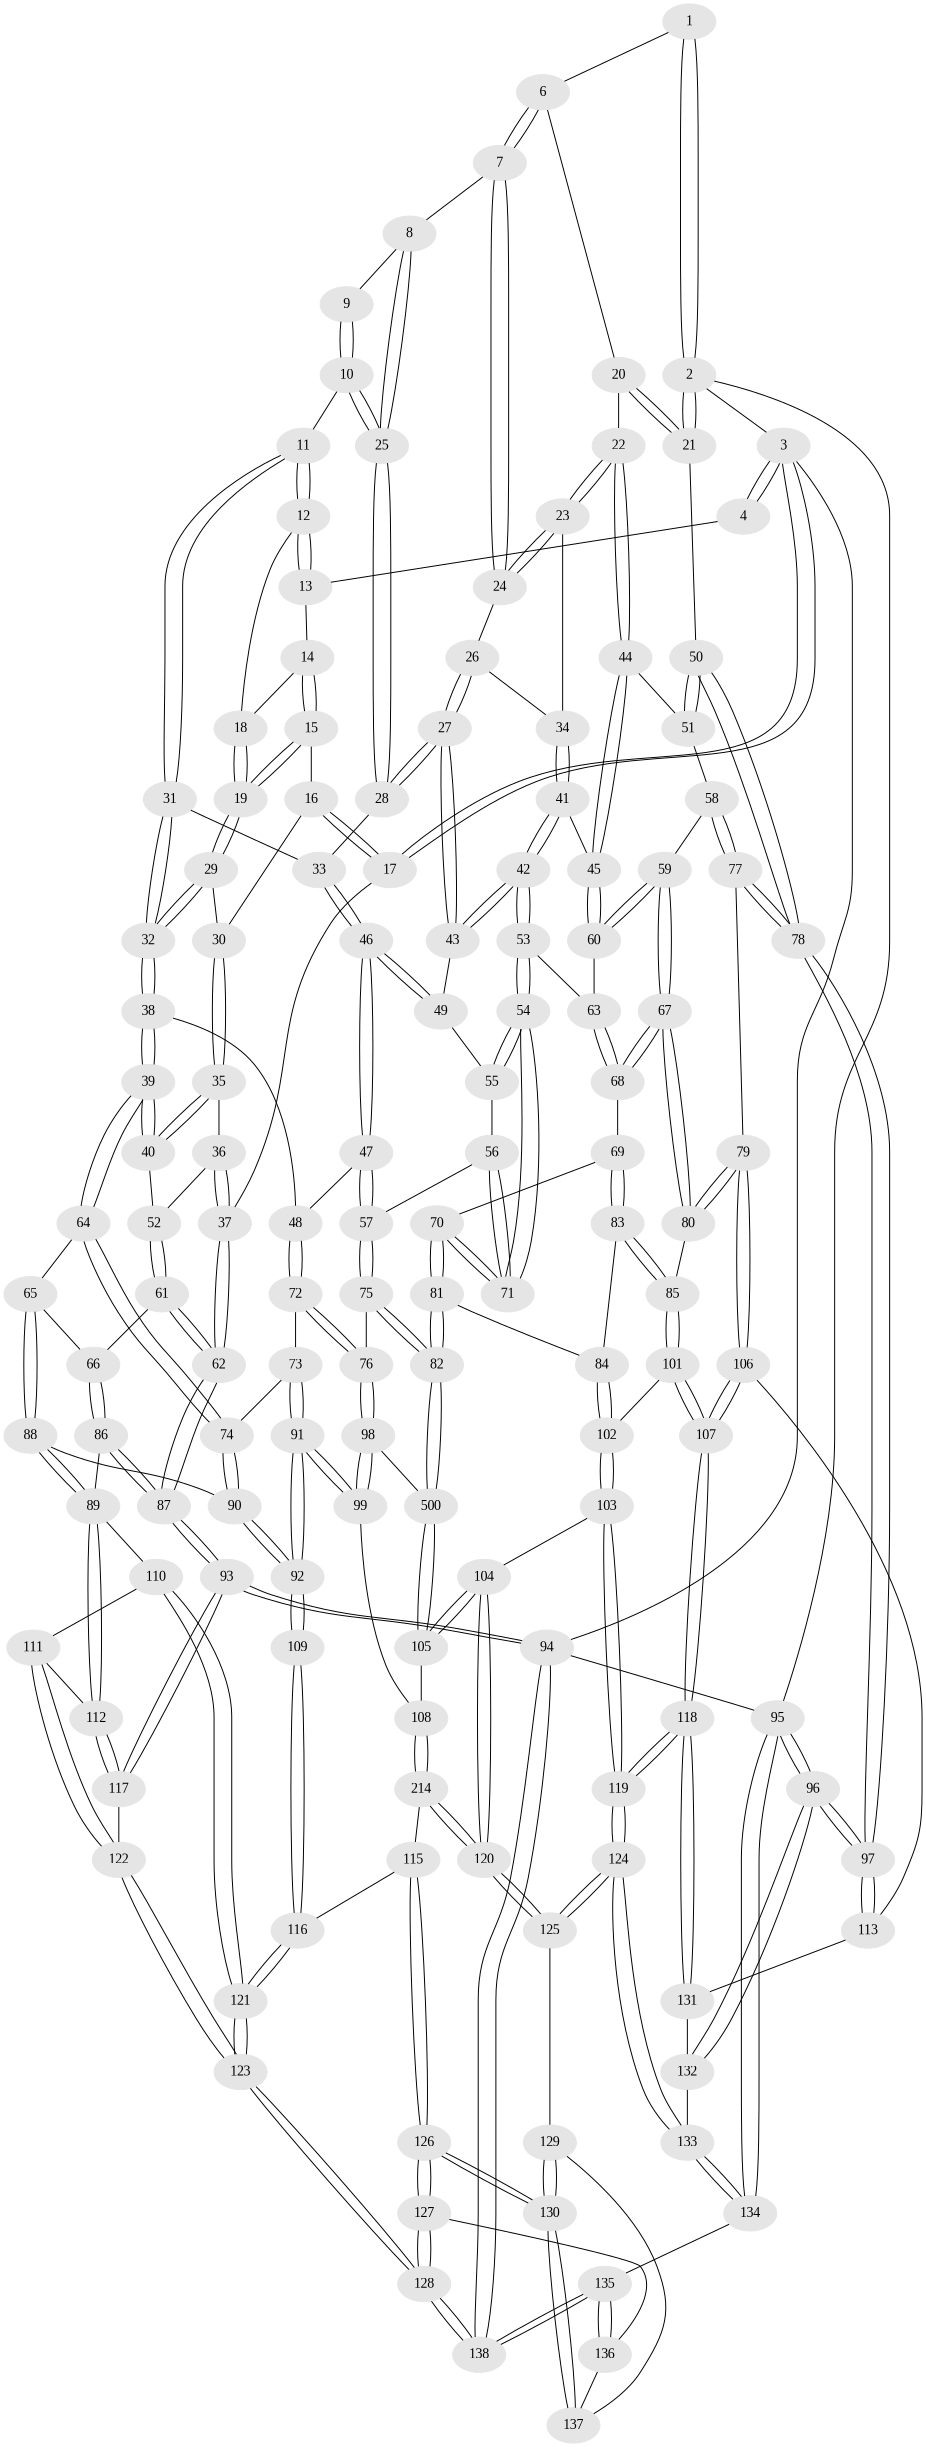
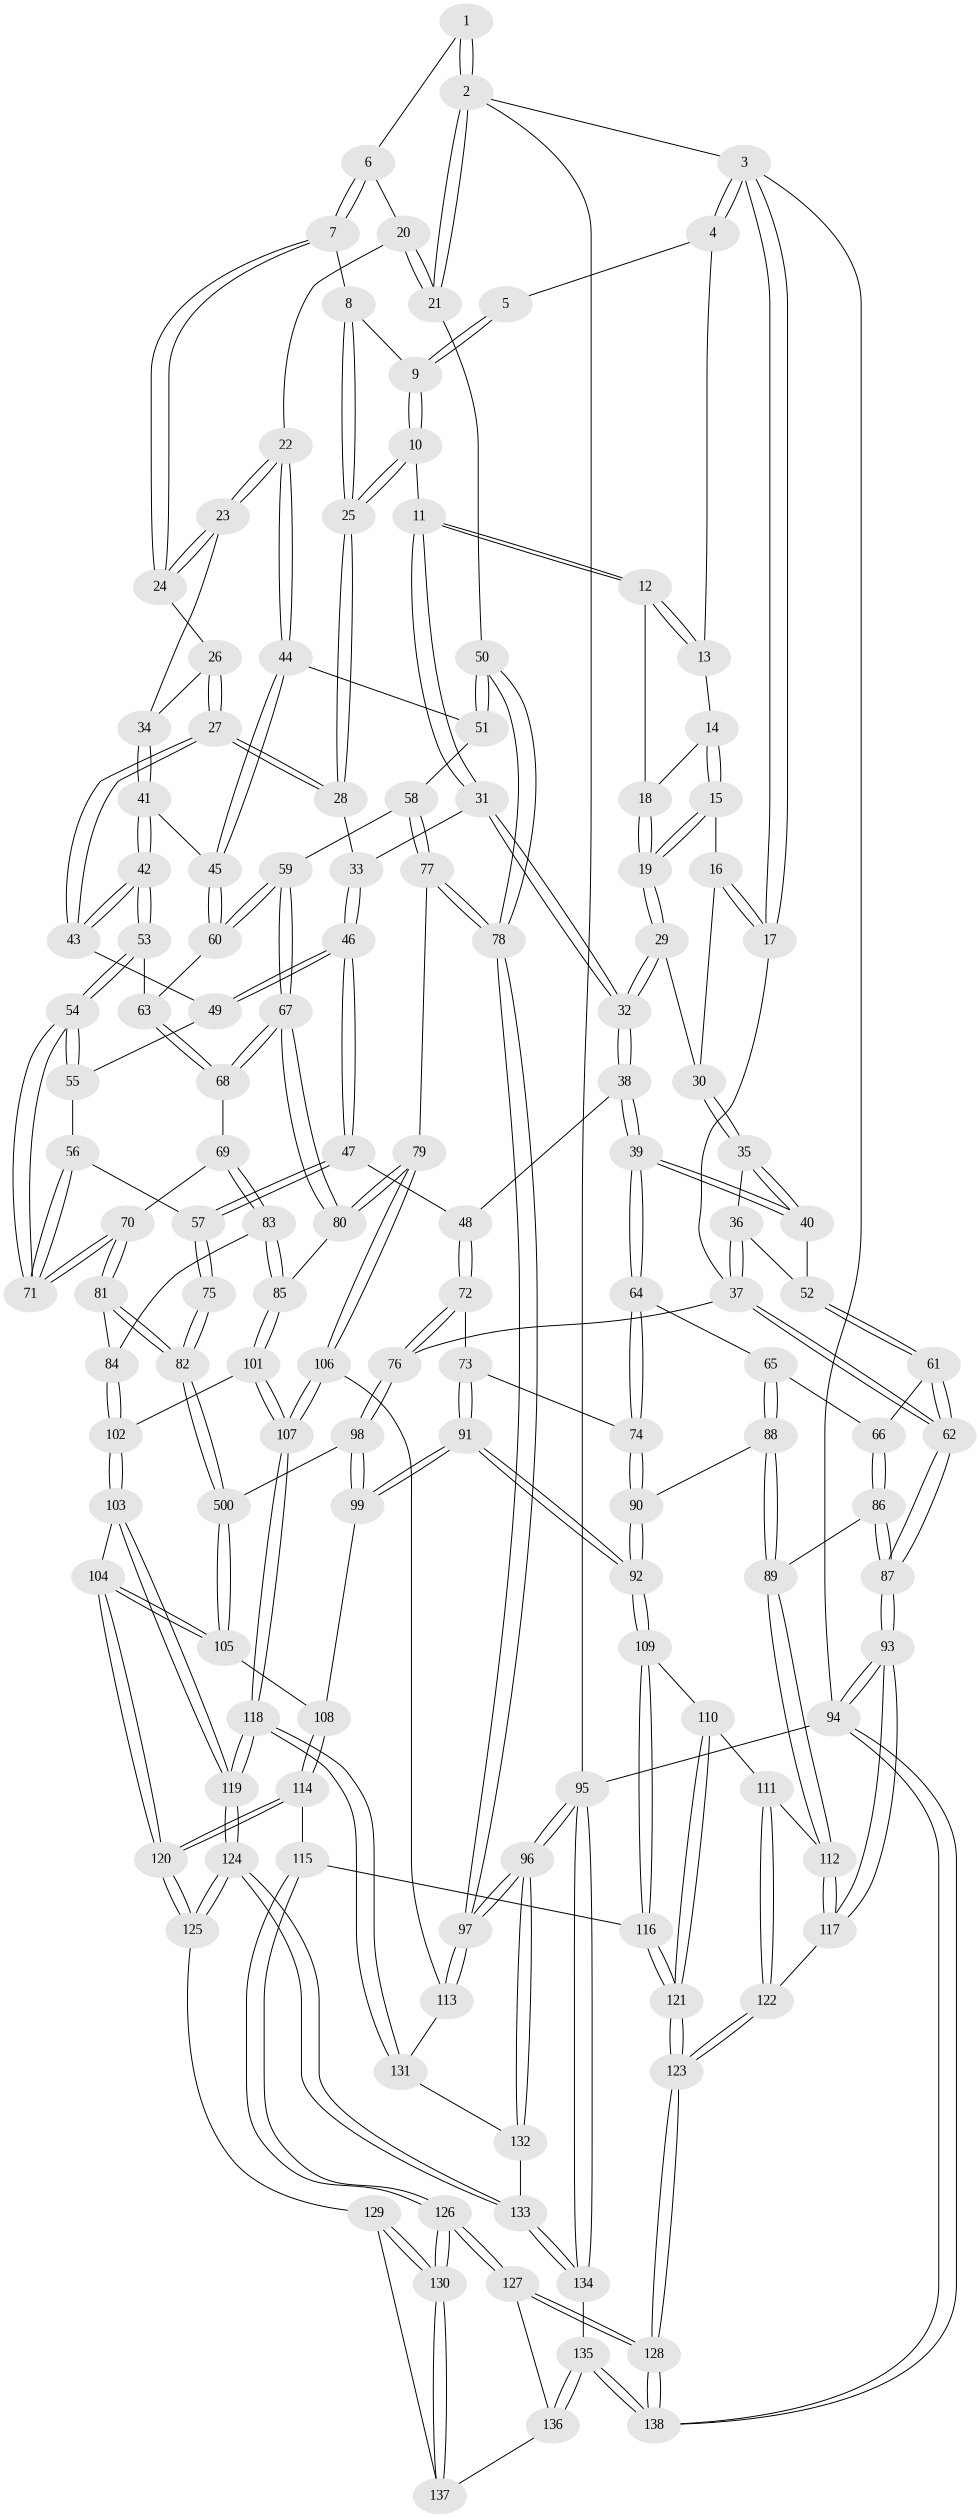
node "5": added
edge "75" -- "76": now "37" -- "76"
edge "89" -- "110": now "109" -- "110"
node "214": label "214" -> "114"
